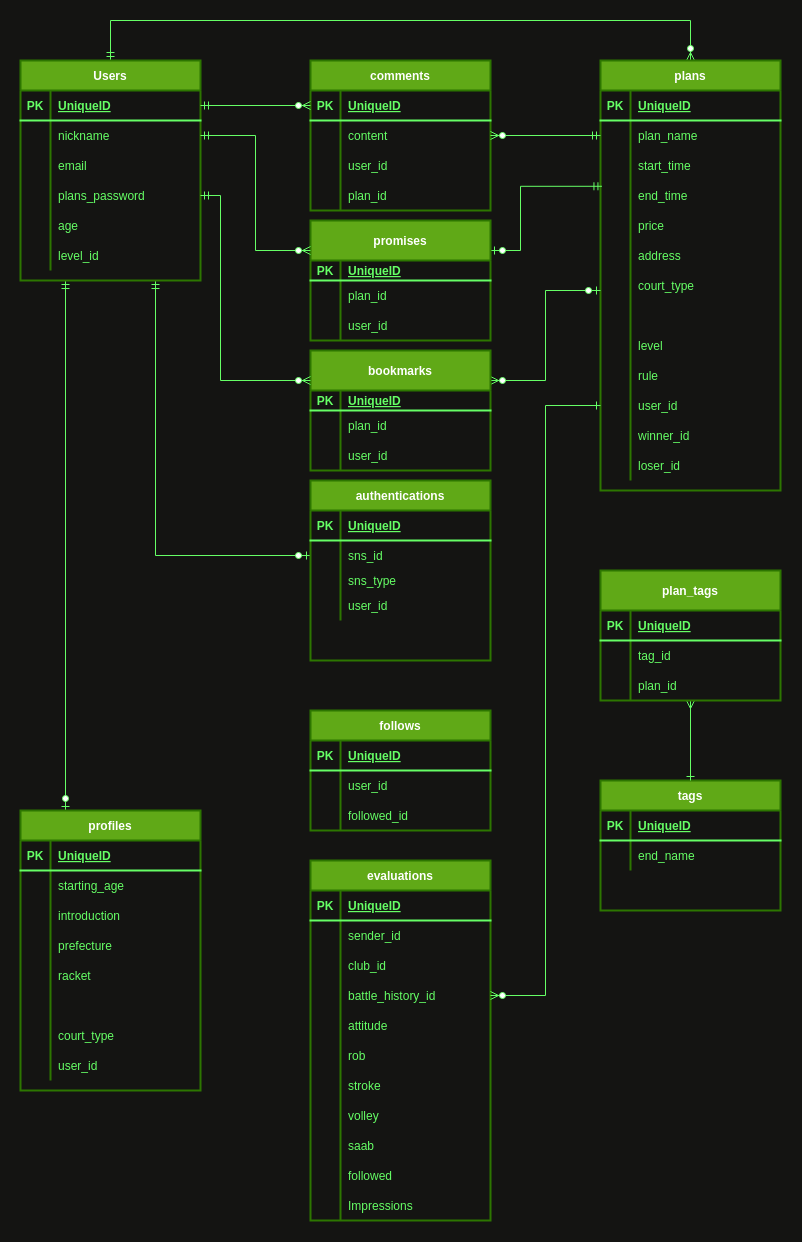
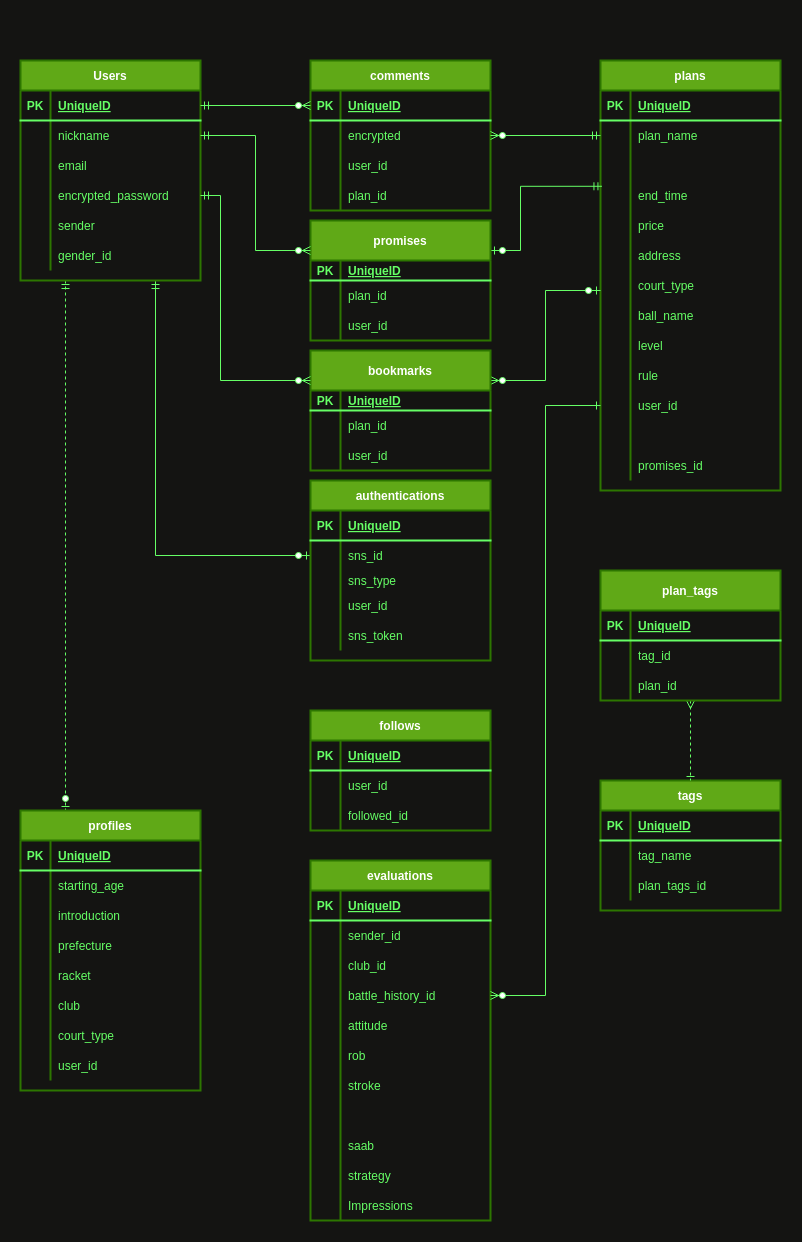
edge "Users" -- "plans": removed
node "content": label "content" -> "encrypted"
node "start_time": removed
node "plans_password": label "plans_password" -> "encrypted_password"
node "age": label "age" -> "sender"
node "level_id": label "level_id" -> "gender_id"
node "ball_name": added
node "winner_id": removed
node "loser_id": label "loser_id" -> "promises_id"
edge "Users" -- "profiles": style solid -> dashed
node "sns_token": added
edge "plan_tags" -- "tags": style solid -> dashed
node "end_name": label "end_name" -> "tag_name"
node "plan_tags_id": added
node "club": added
node "volley": removed
node "followed": label "followed" -> "strategy"
